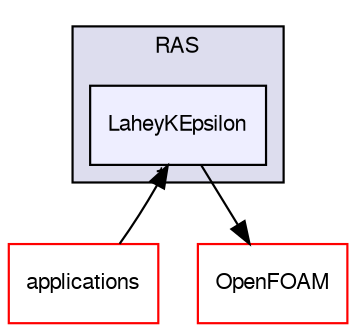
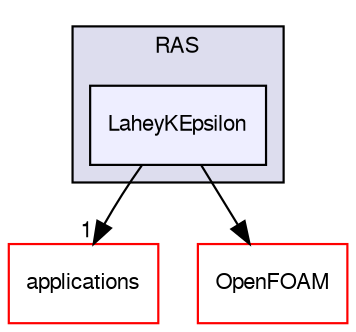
edge "applications" -> "LaheyKEpsilon": reversed
